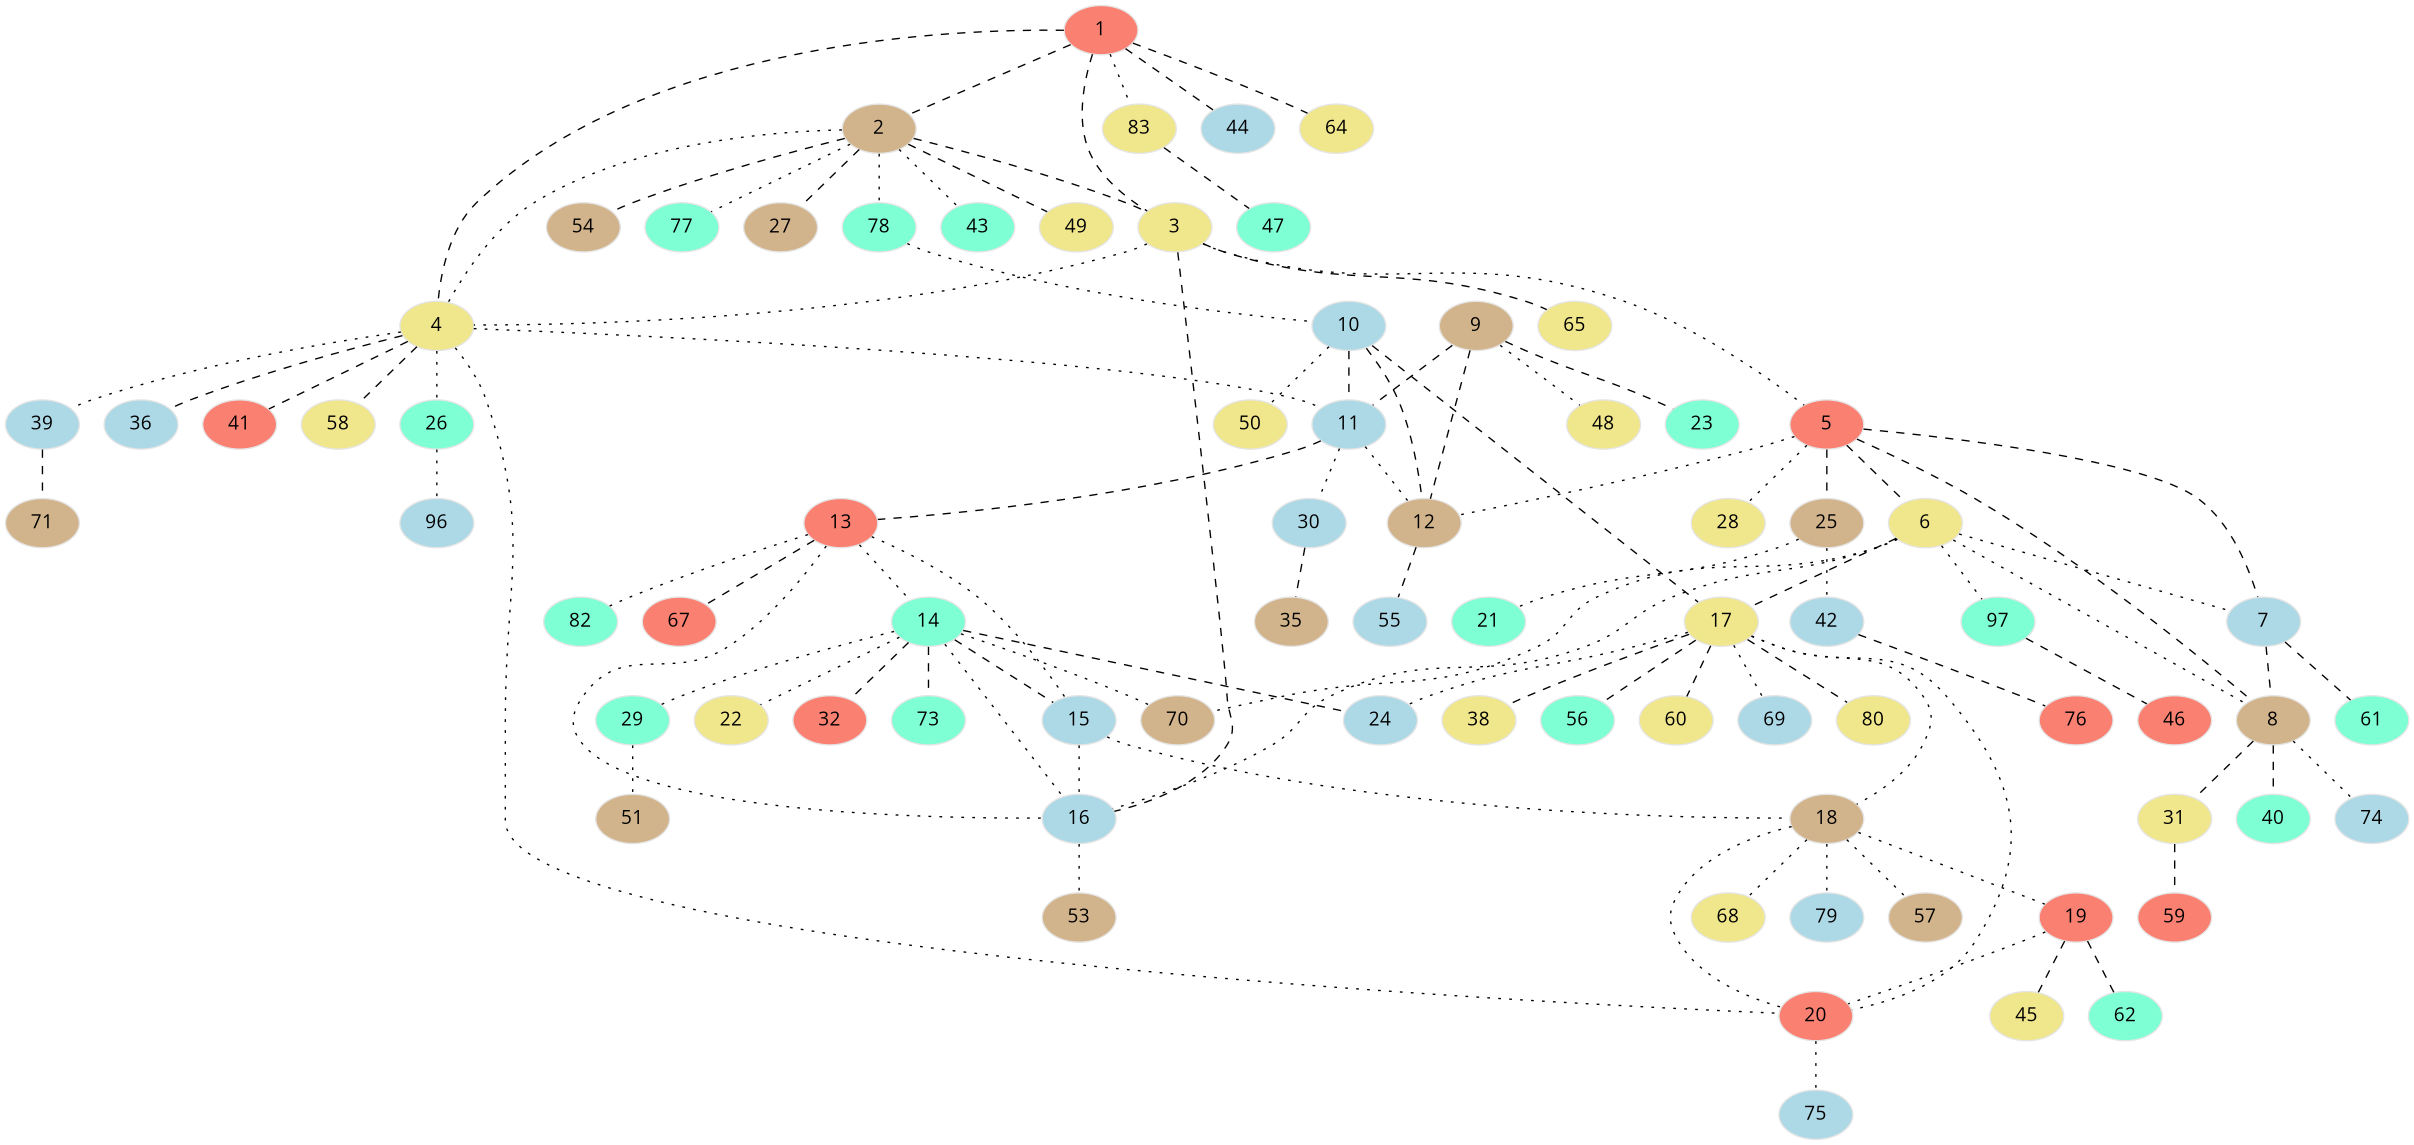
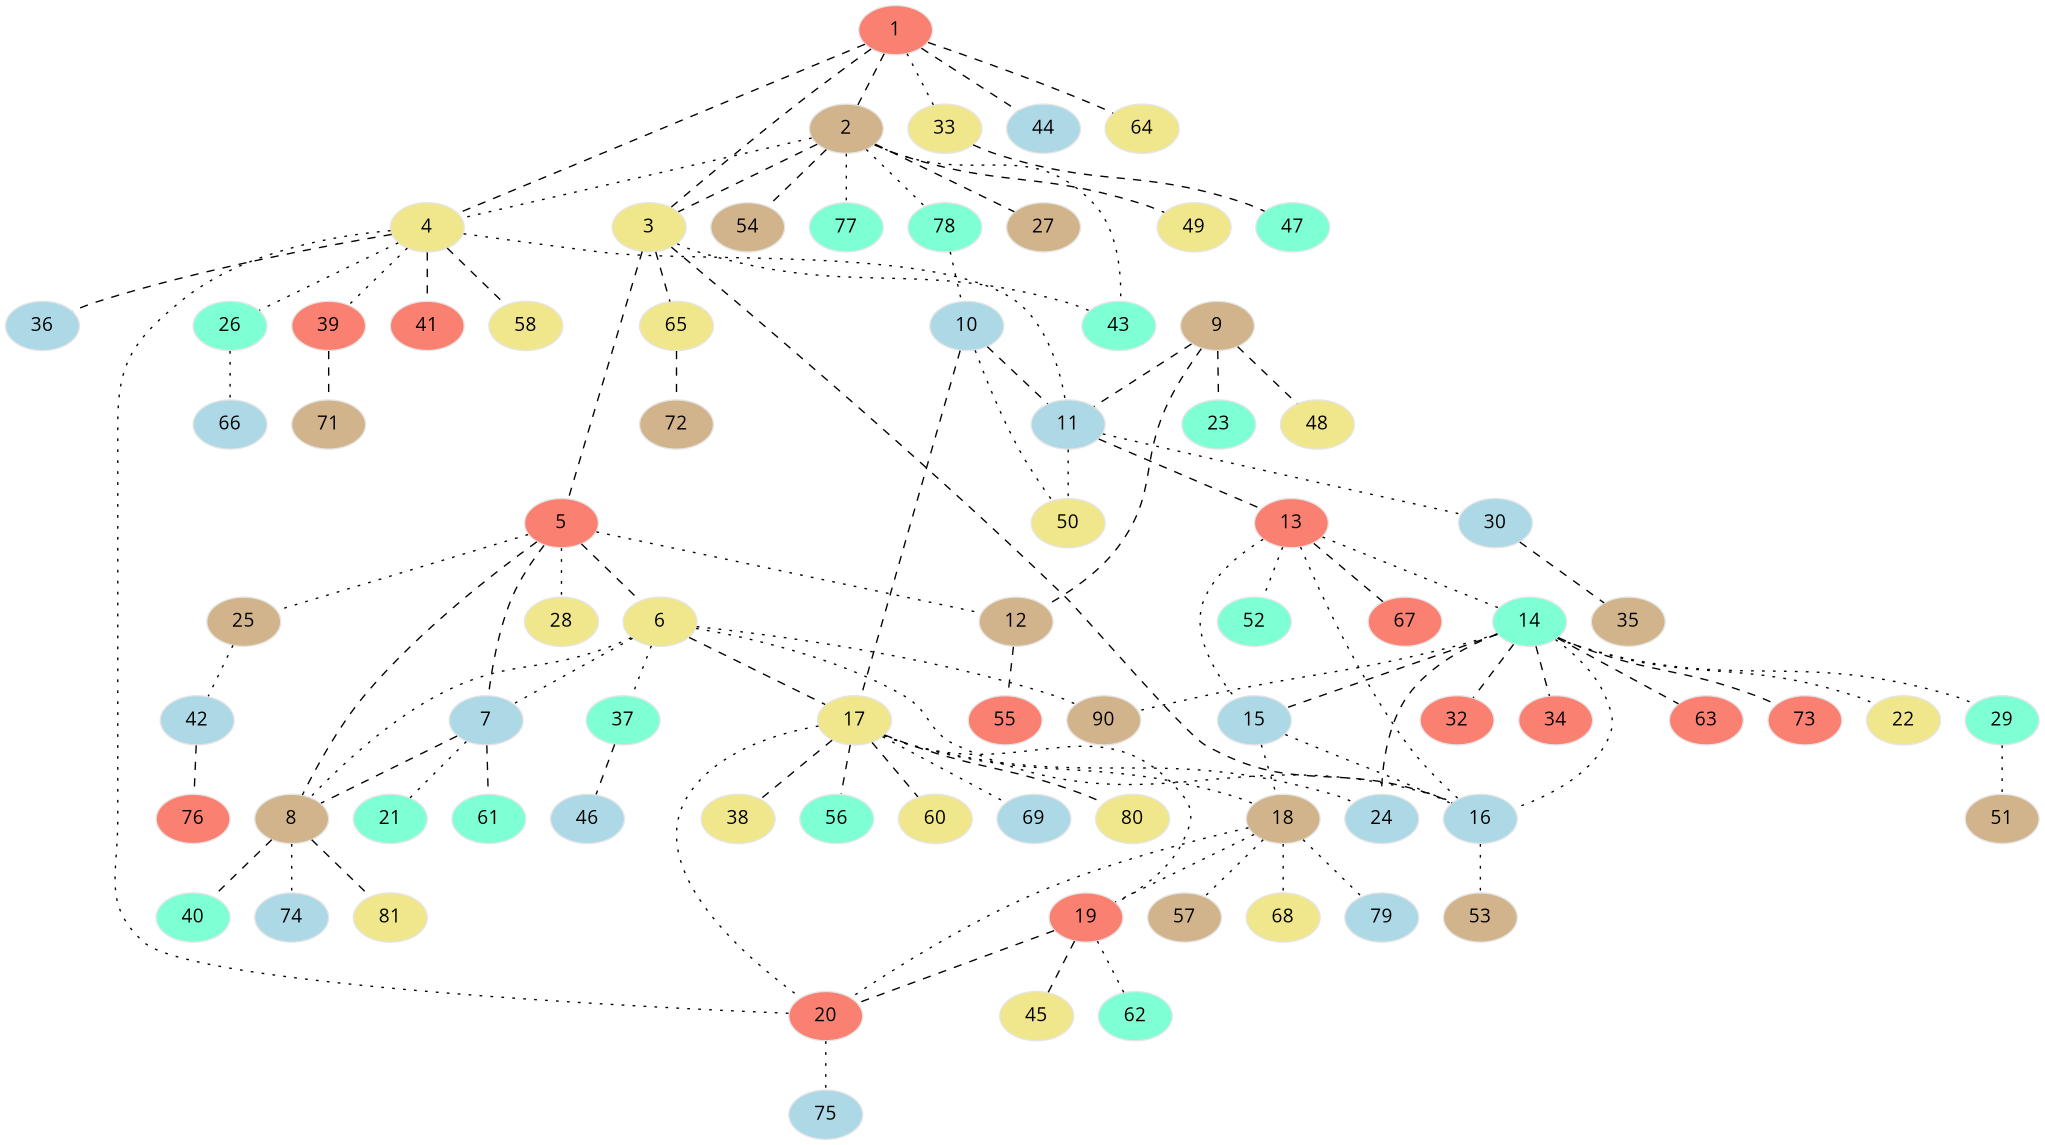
node "83": label "83" -> "33"
edge "3" -- "5": style dotted -> dashed
edge "3" -- "4": now "3" -- "43"
edge "9" -- "48": style dotted -> dashed
edge "10" -- "12": removed
node "39": fillcolor lightblue -> salmon
node "72": added
edge "11" -- "12": now "11" -- "50"
edge "5" -- "25": style dashed -> dotted
node "96": label "96" -> "66"
edge "25" -- "21": now "7" -- "21"
node "82": label "82" -> "52"
node "55": fillcolor lightblue -> salmon
node "97": label "97" -> "37"
node "73": fillcolor aquamarine -> salmon
node "70": label "70" -> "90"
node "34": added
node "63": added
node "46": fillcolor salmon -> lightblue
edge "17" -- "19": added
node "31": label "31" -> "81"
node "59": removed
edge "19" -- "20": style dotted -> dashed
edge "19" -- "62": style dashed -> dotted
